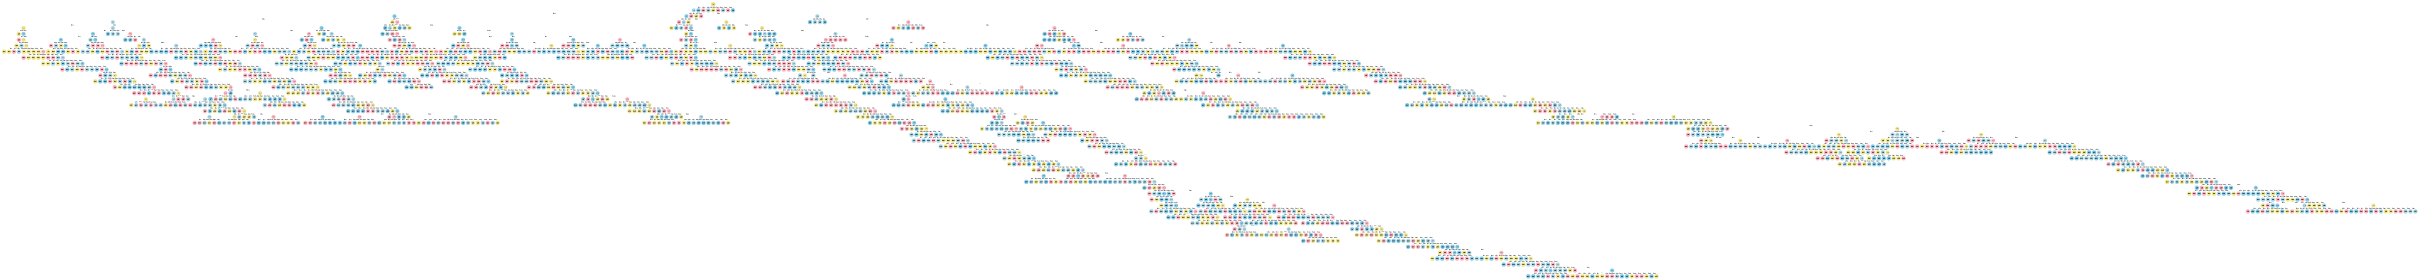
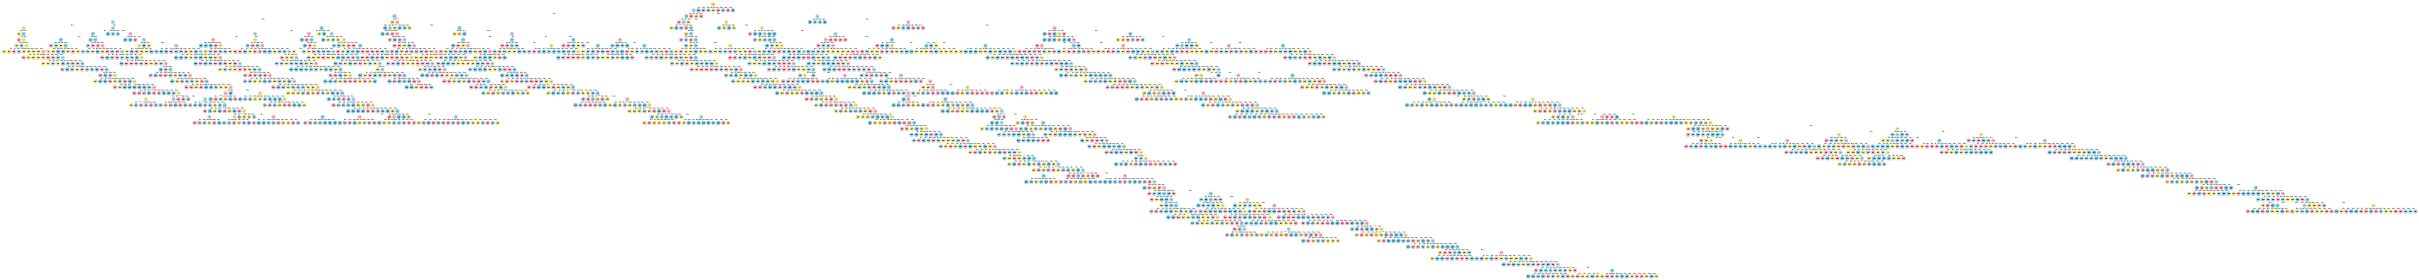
node "('', 0, 1, 0, 3) Reach limit!": removed
node "('', 5, 0, 3, 1) Reach limit!": fillcolor skyblue -> lightpink
node "('', 1, 0, 3, 2)": fillcolor lightblue -> khaki
